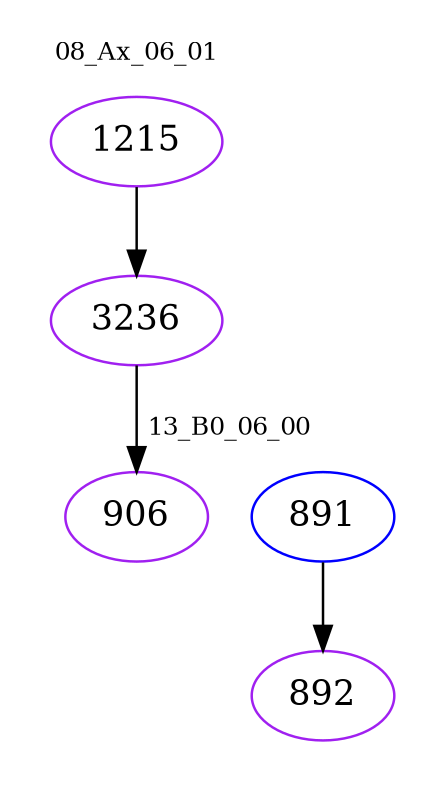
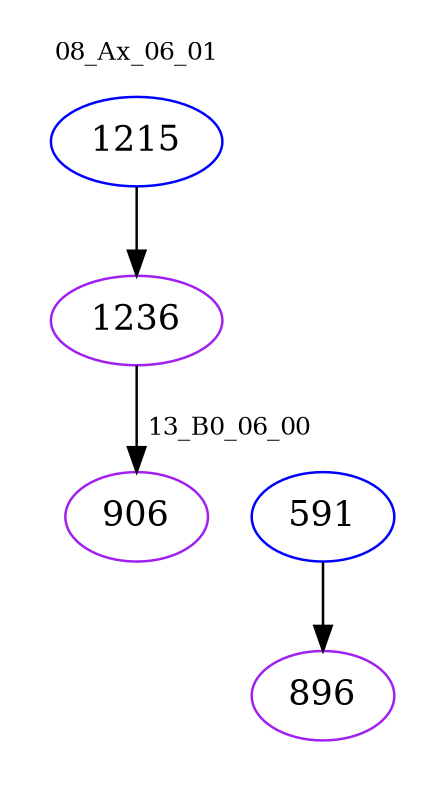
node "1215": color purple -> blue
node "3236": label "3236" -> "1236"
node "891": label "891" -> "591"
node "892": label "892" -> "896"
